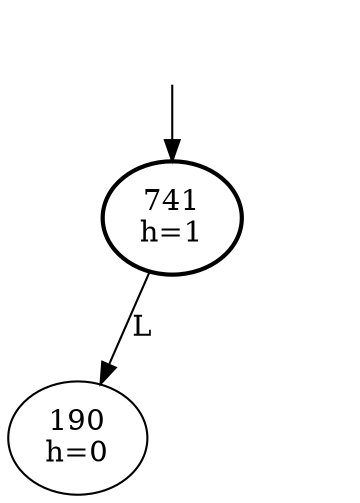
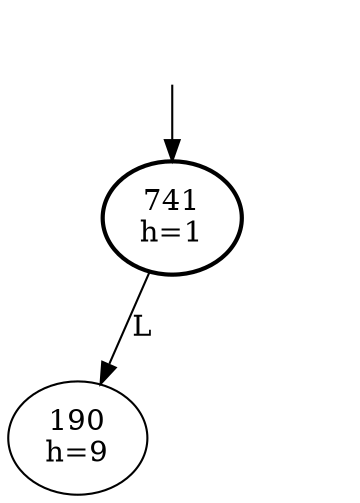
node "190 h=0": label "190 h=0" -> "190 h=9"
